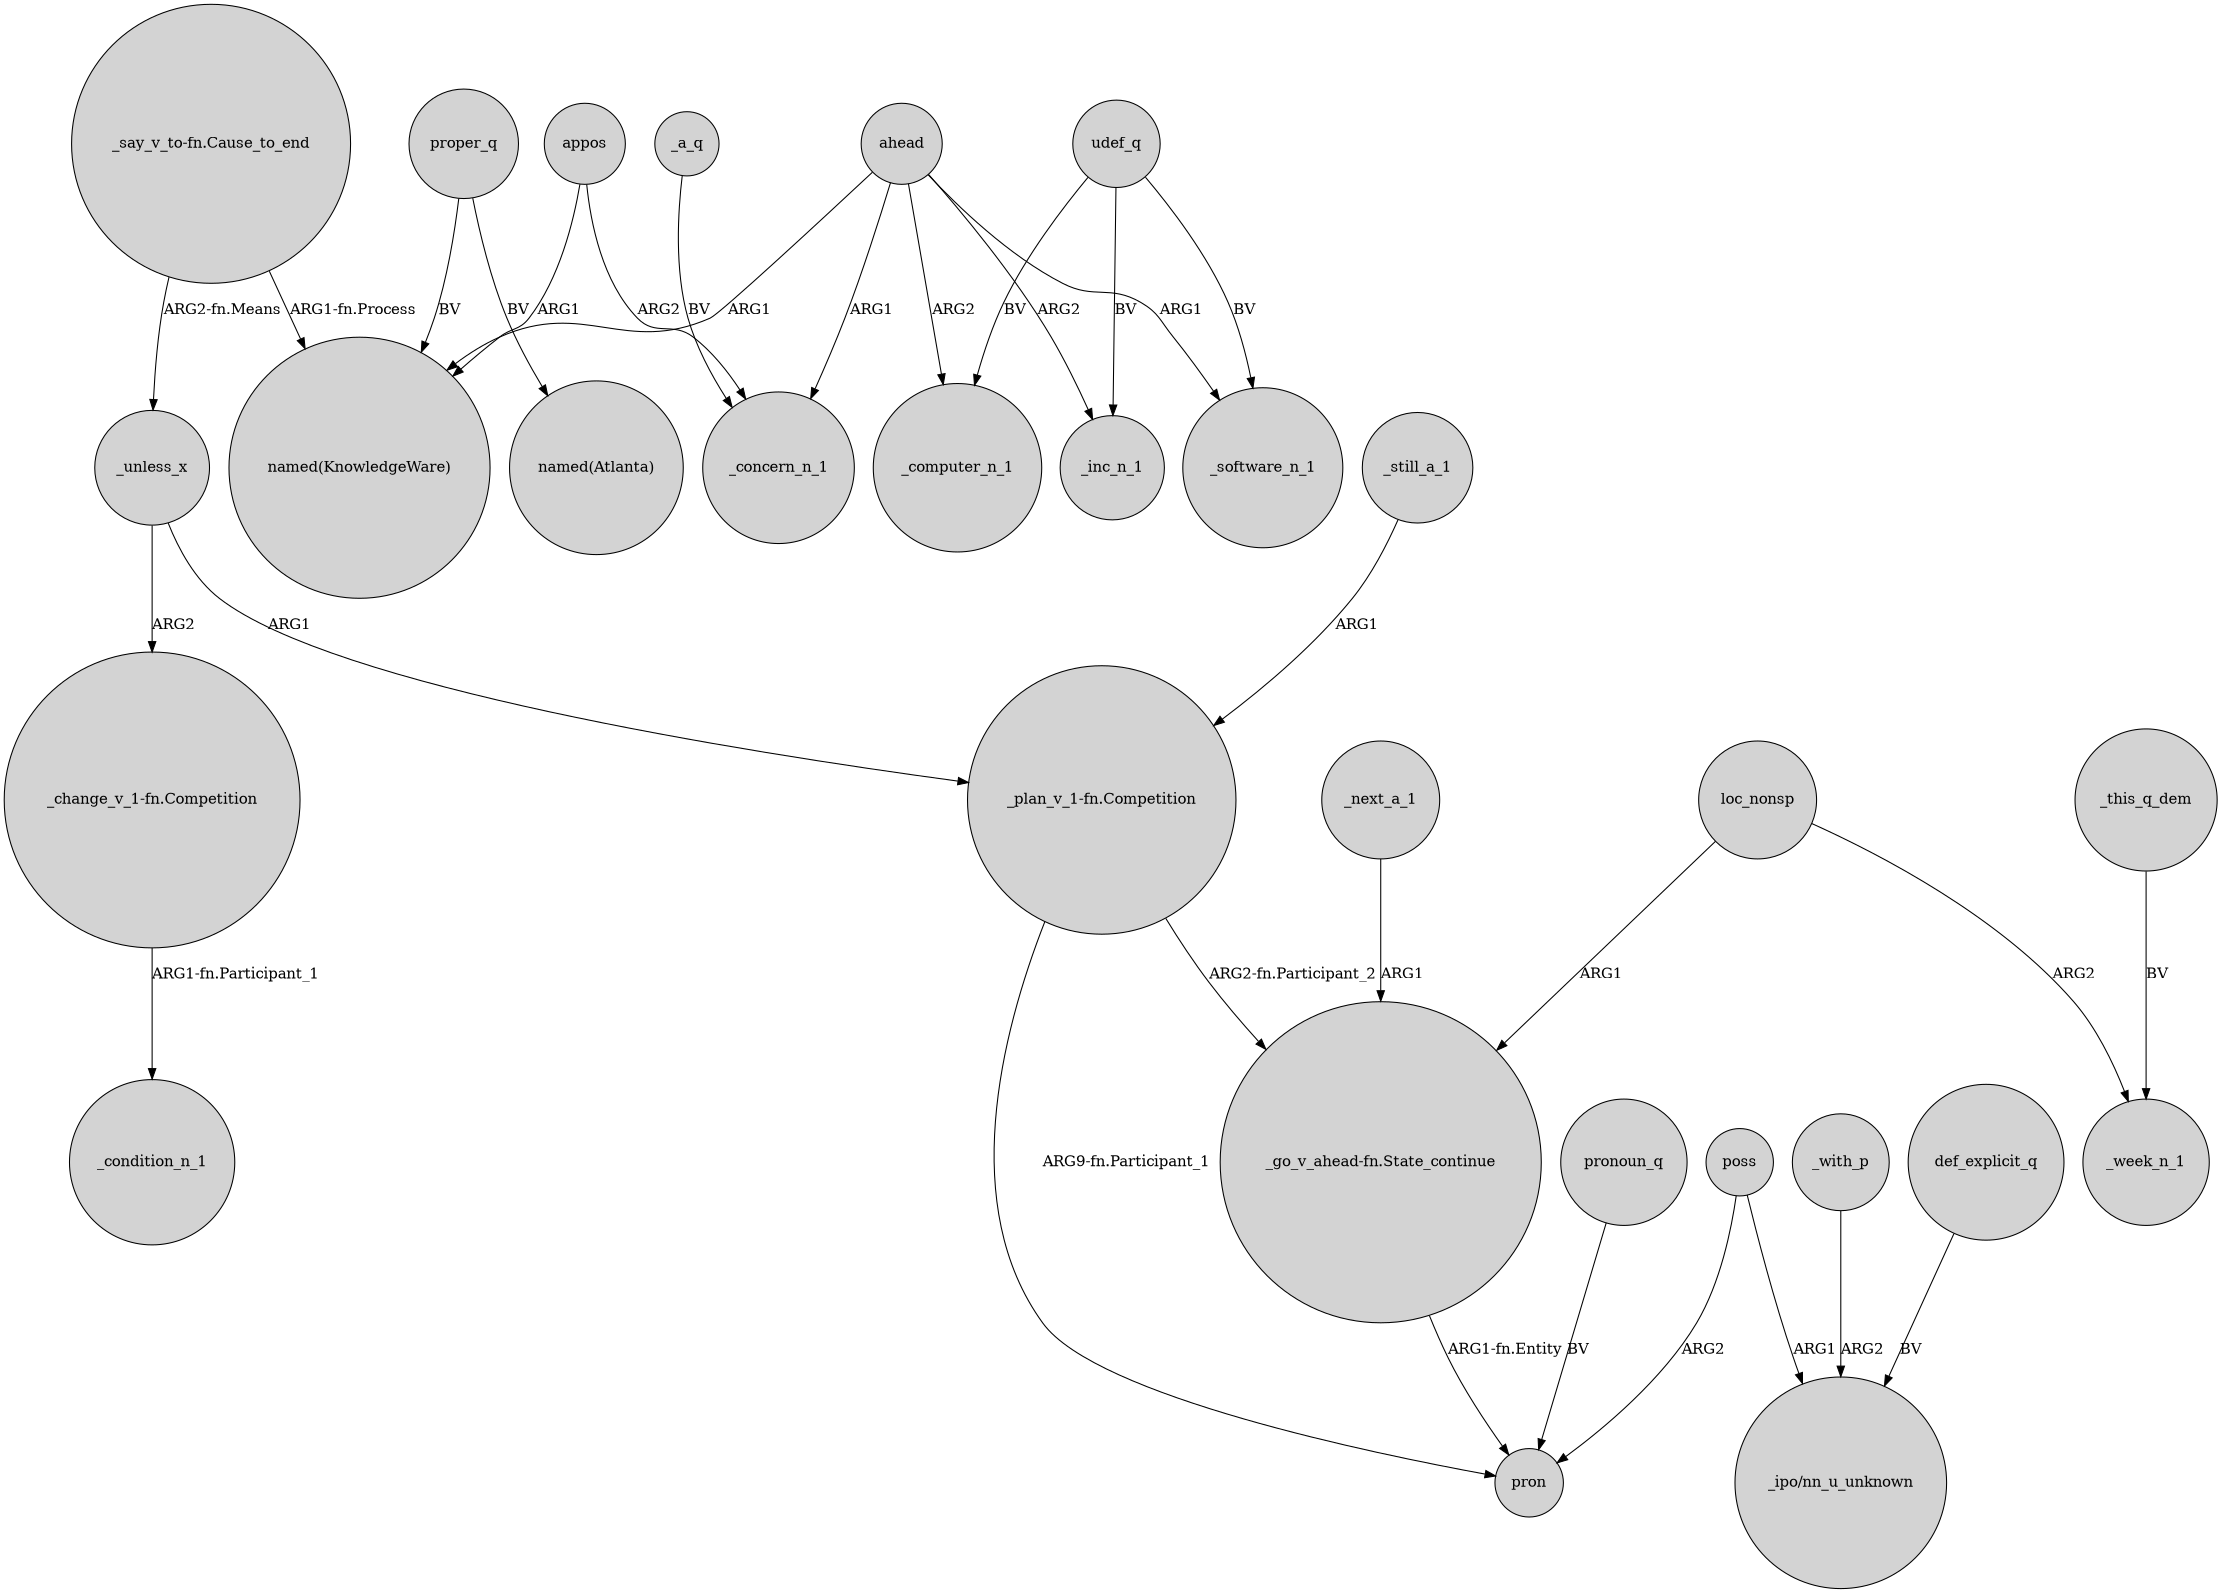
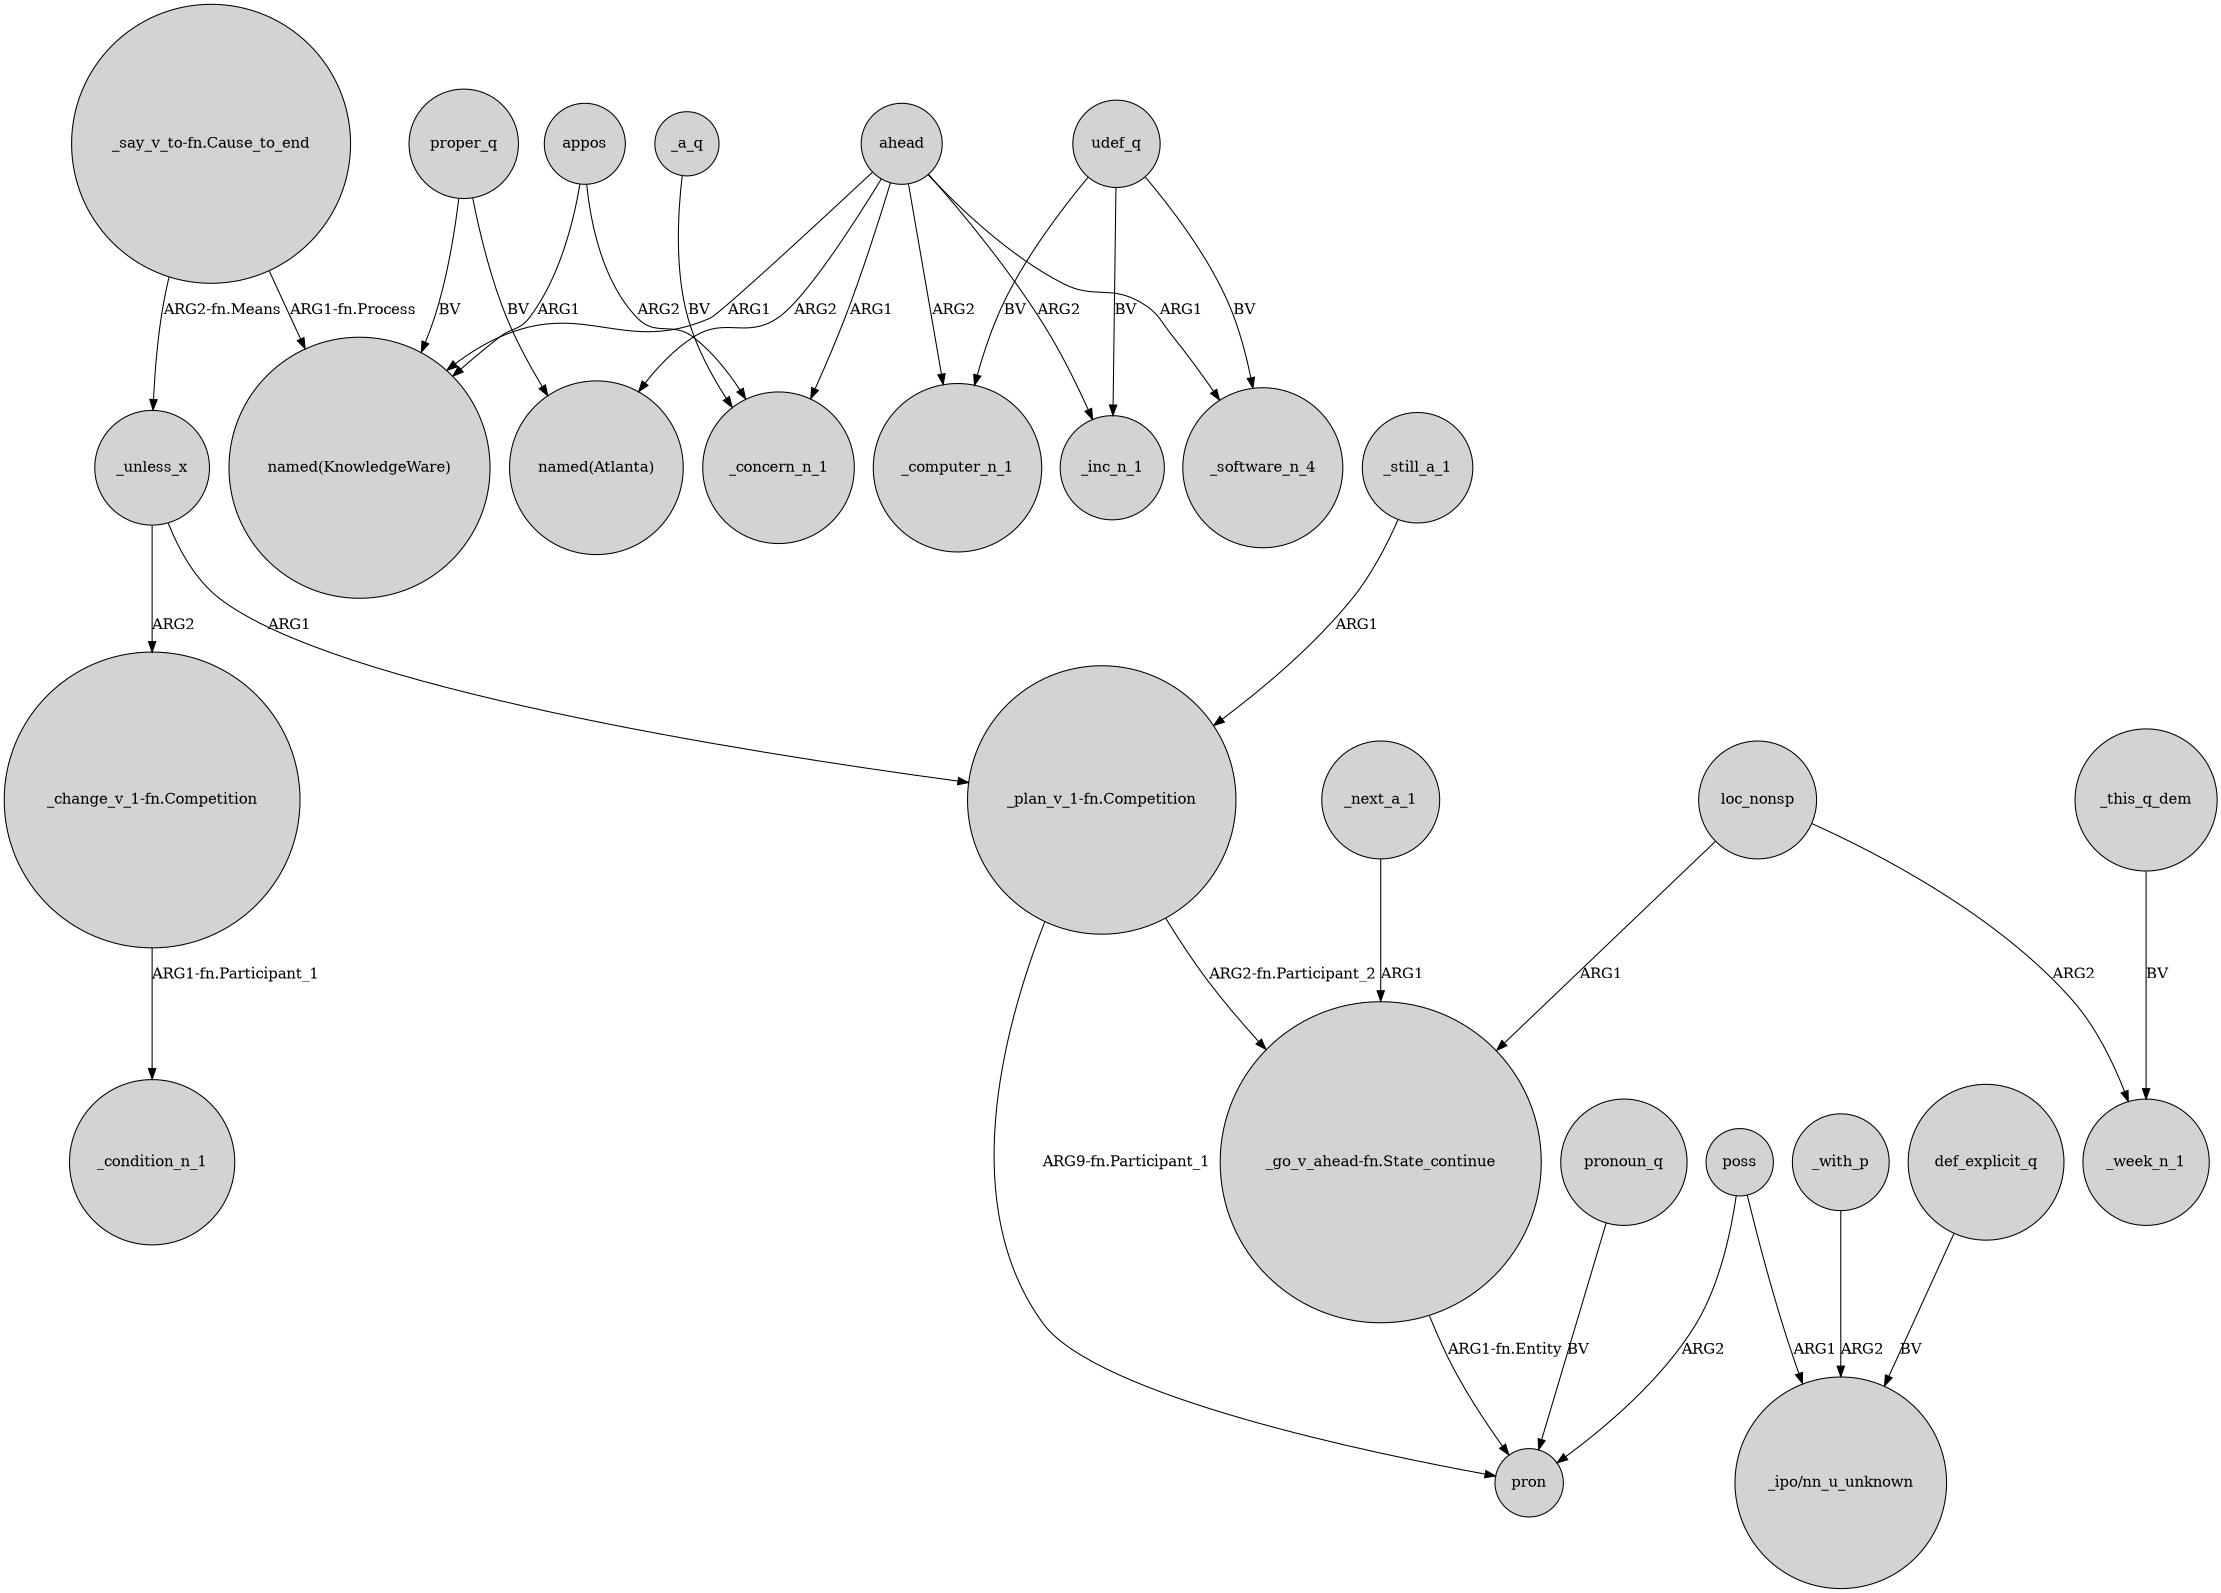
edge "ahead" -> "named(Atlanta)": added, label "ARG2"
node "_software_n_1": label "_software_n_1" -> "_software_n_4"
